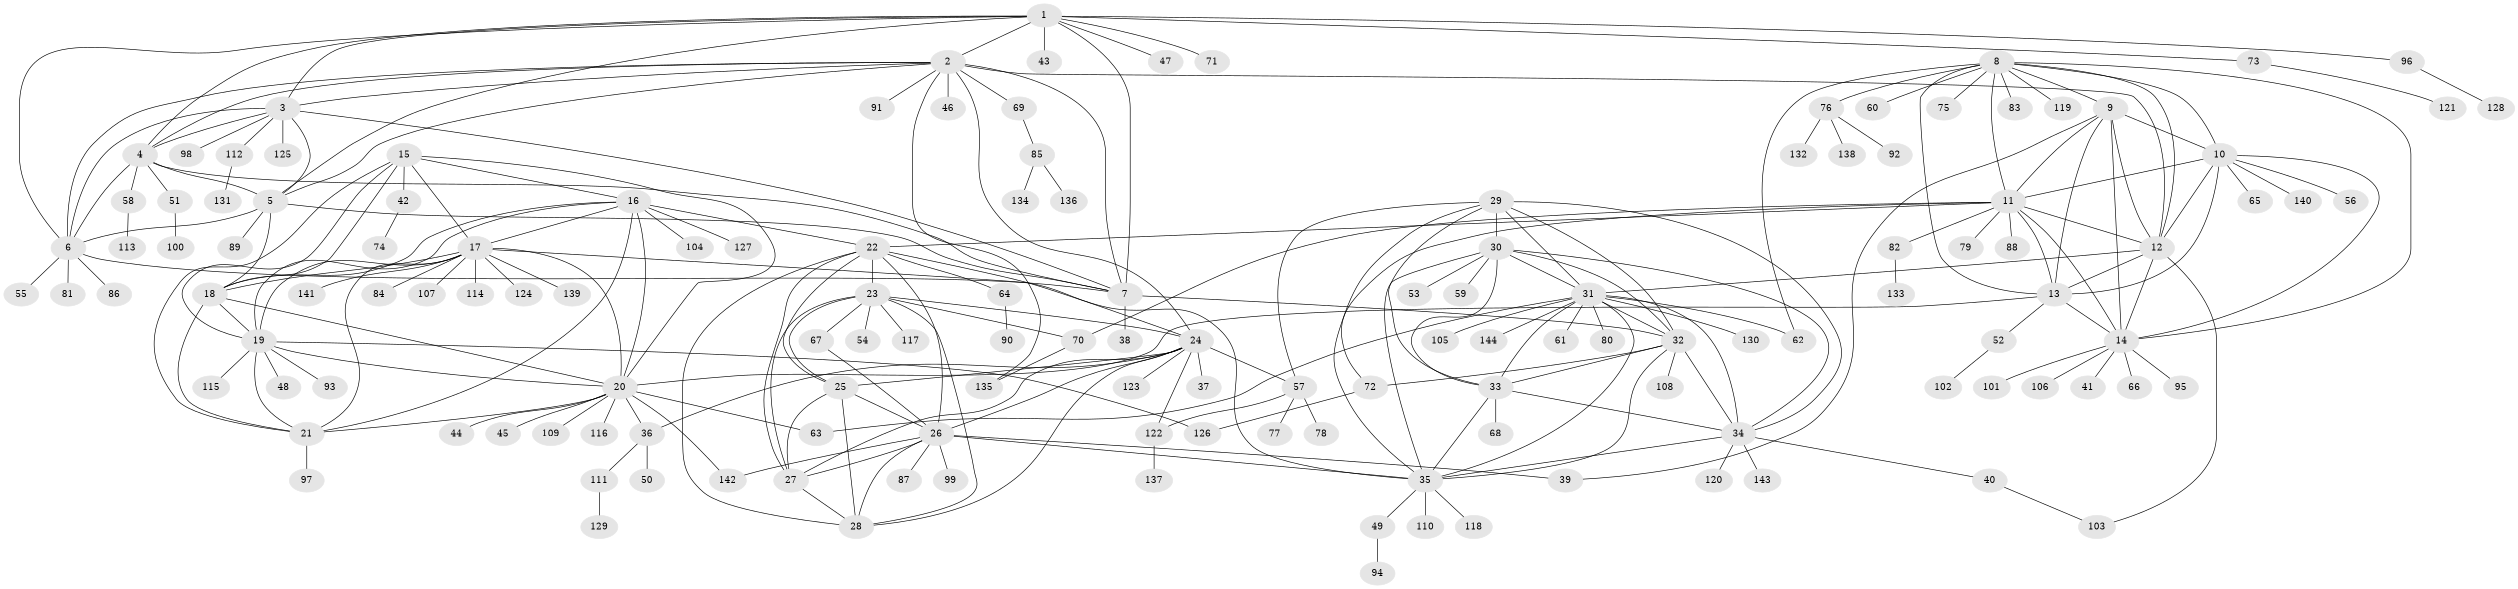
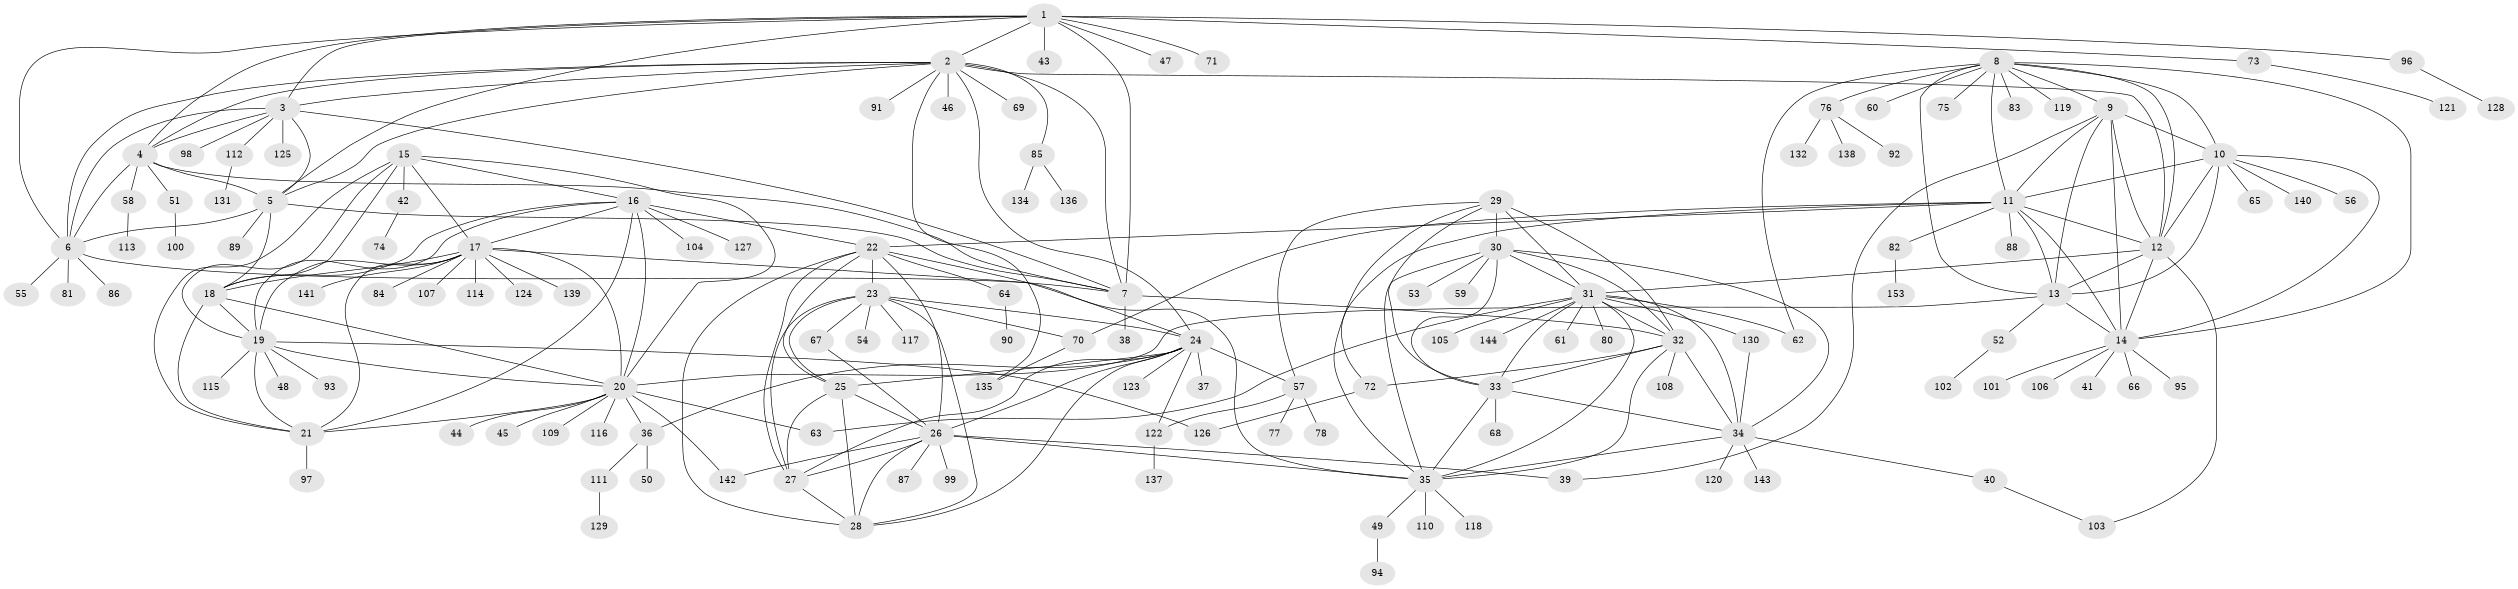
edge "69" -- "85": now "2" -- "85"
node "79": removed
edge "29" -- "34": now "130" -- "34"
node "133": label "133" -> "153"
